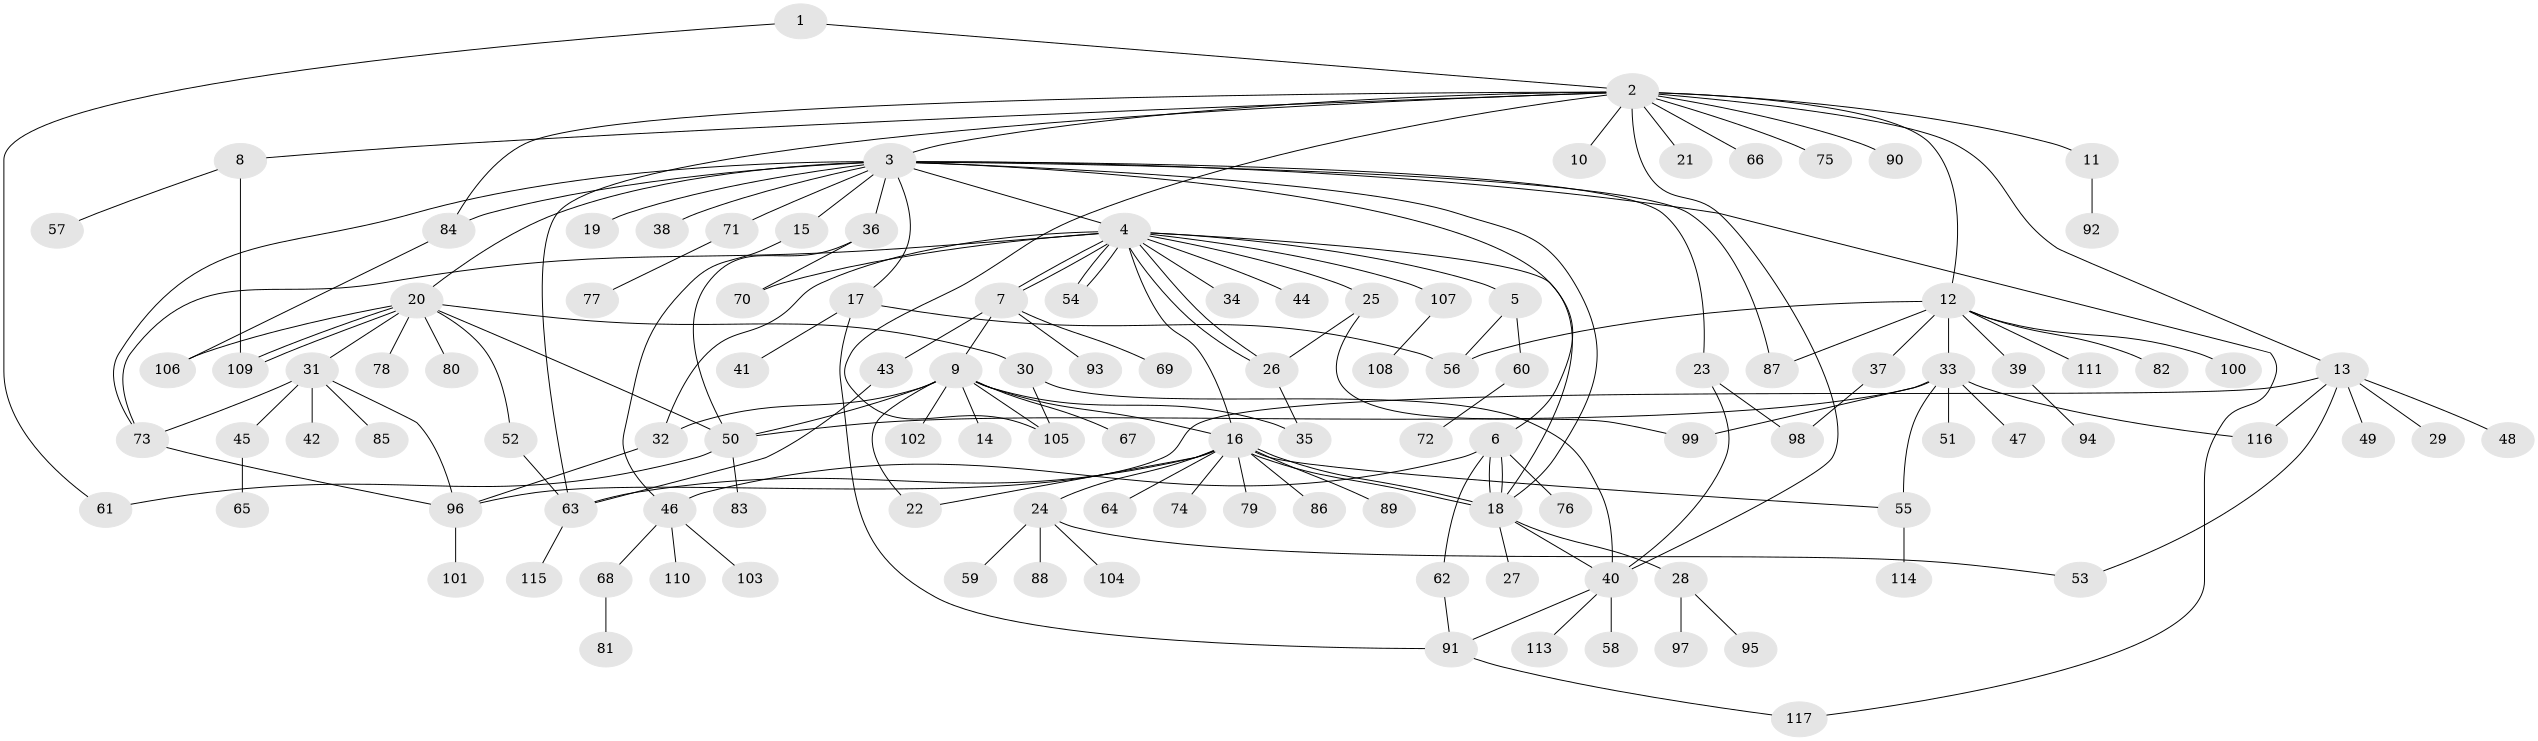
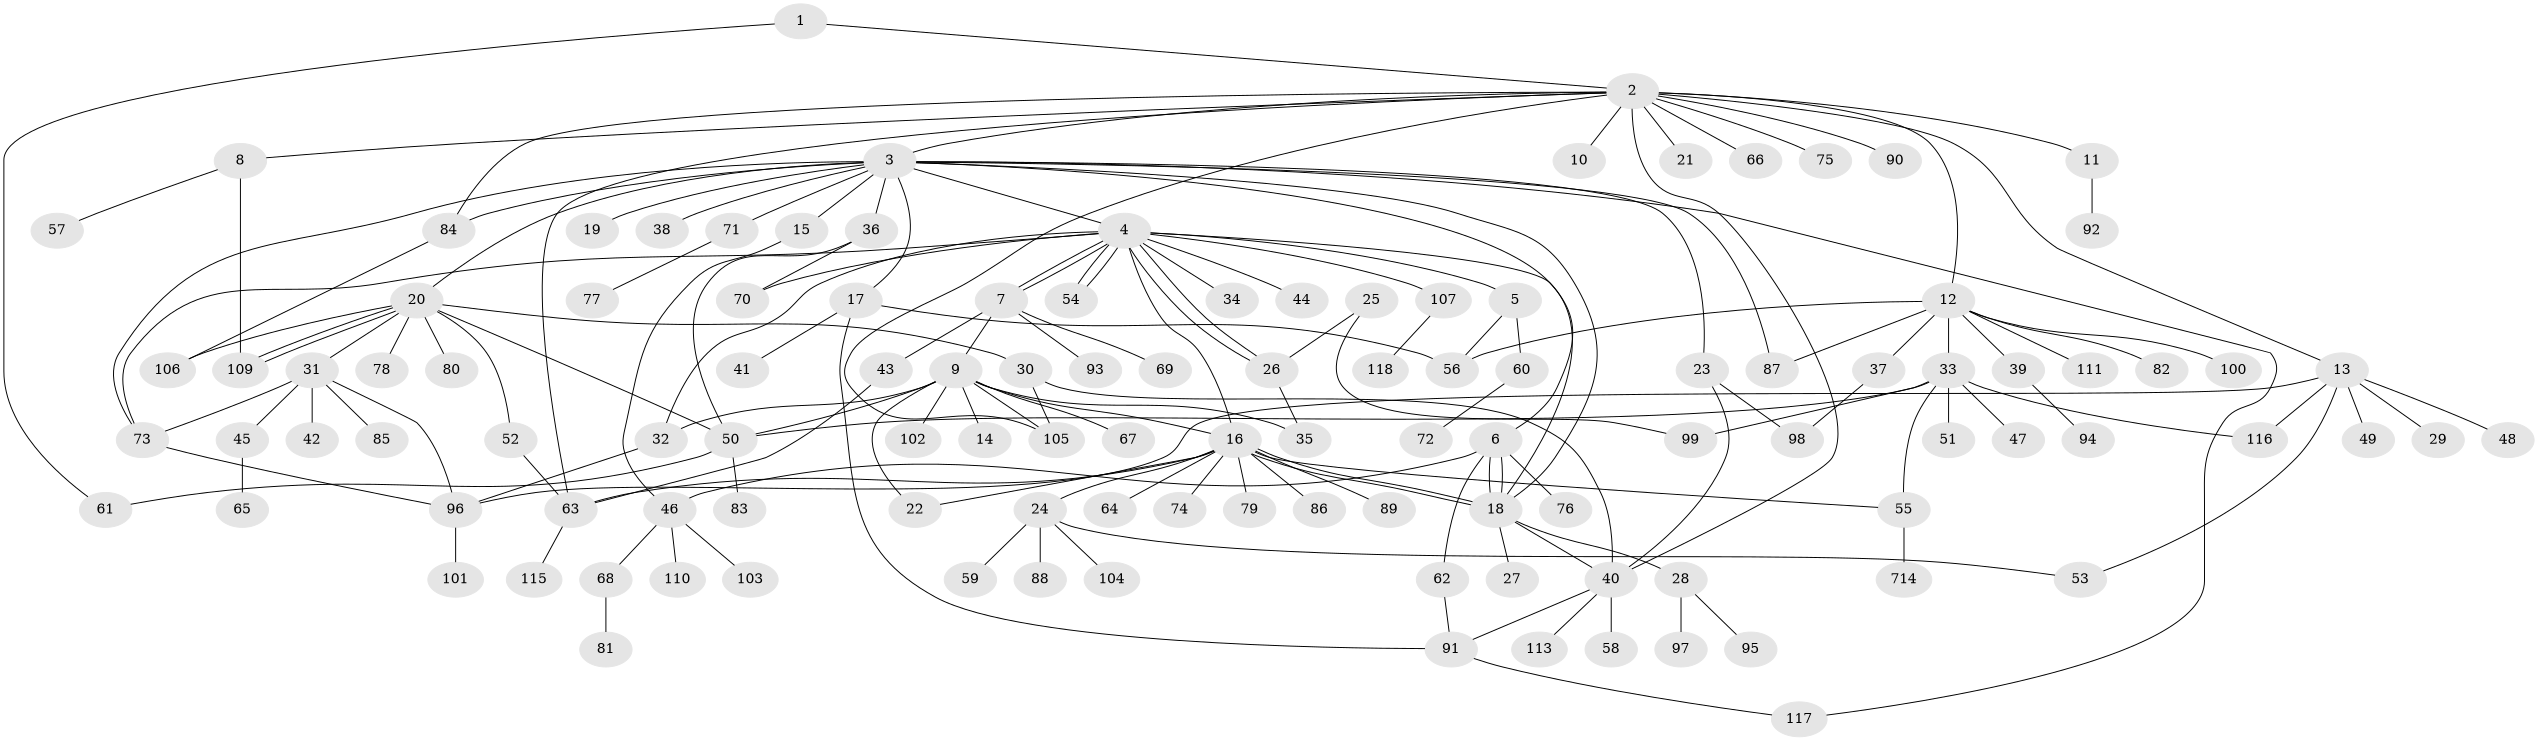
edge "4" -- "25": removed
node "108": label "108" -> "118"
node "114": label "114" -> "714"
